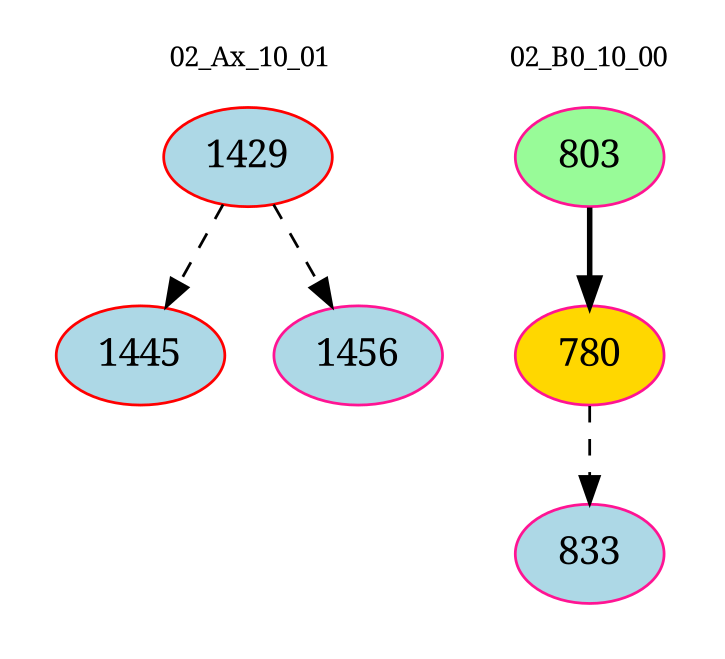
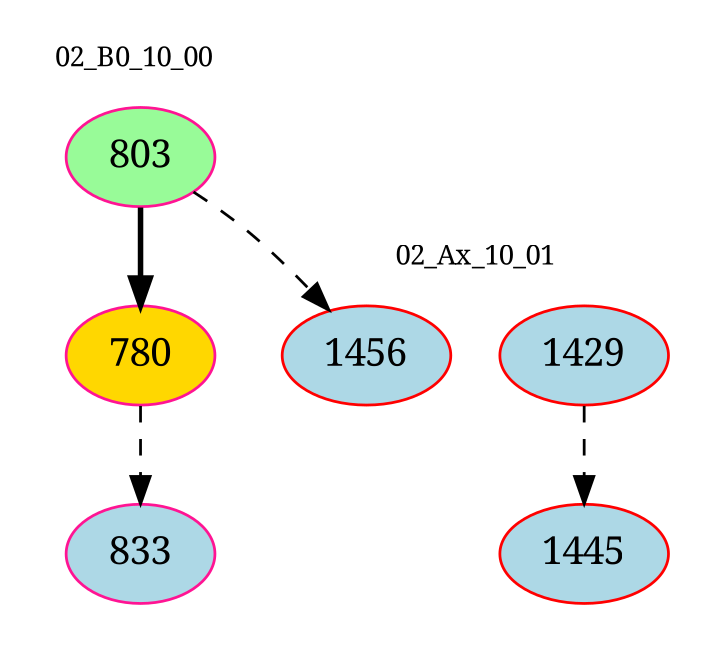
edge "1429" -> "1456": now "803" -> "1456"
node "1456": color deeppink -> red
